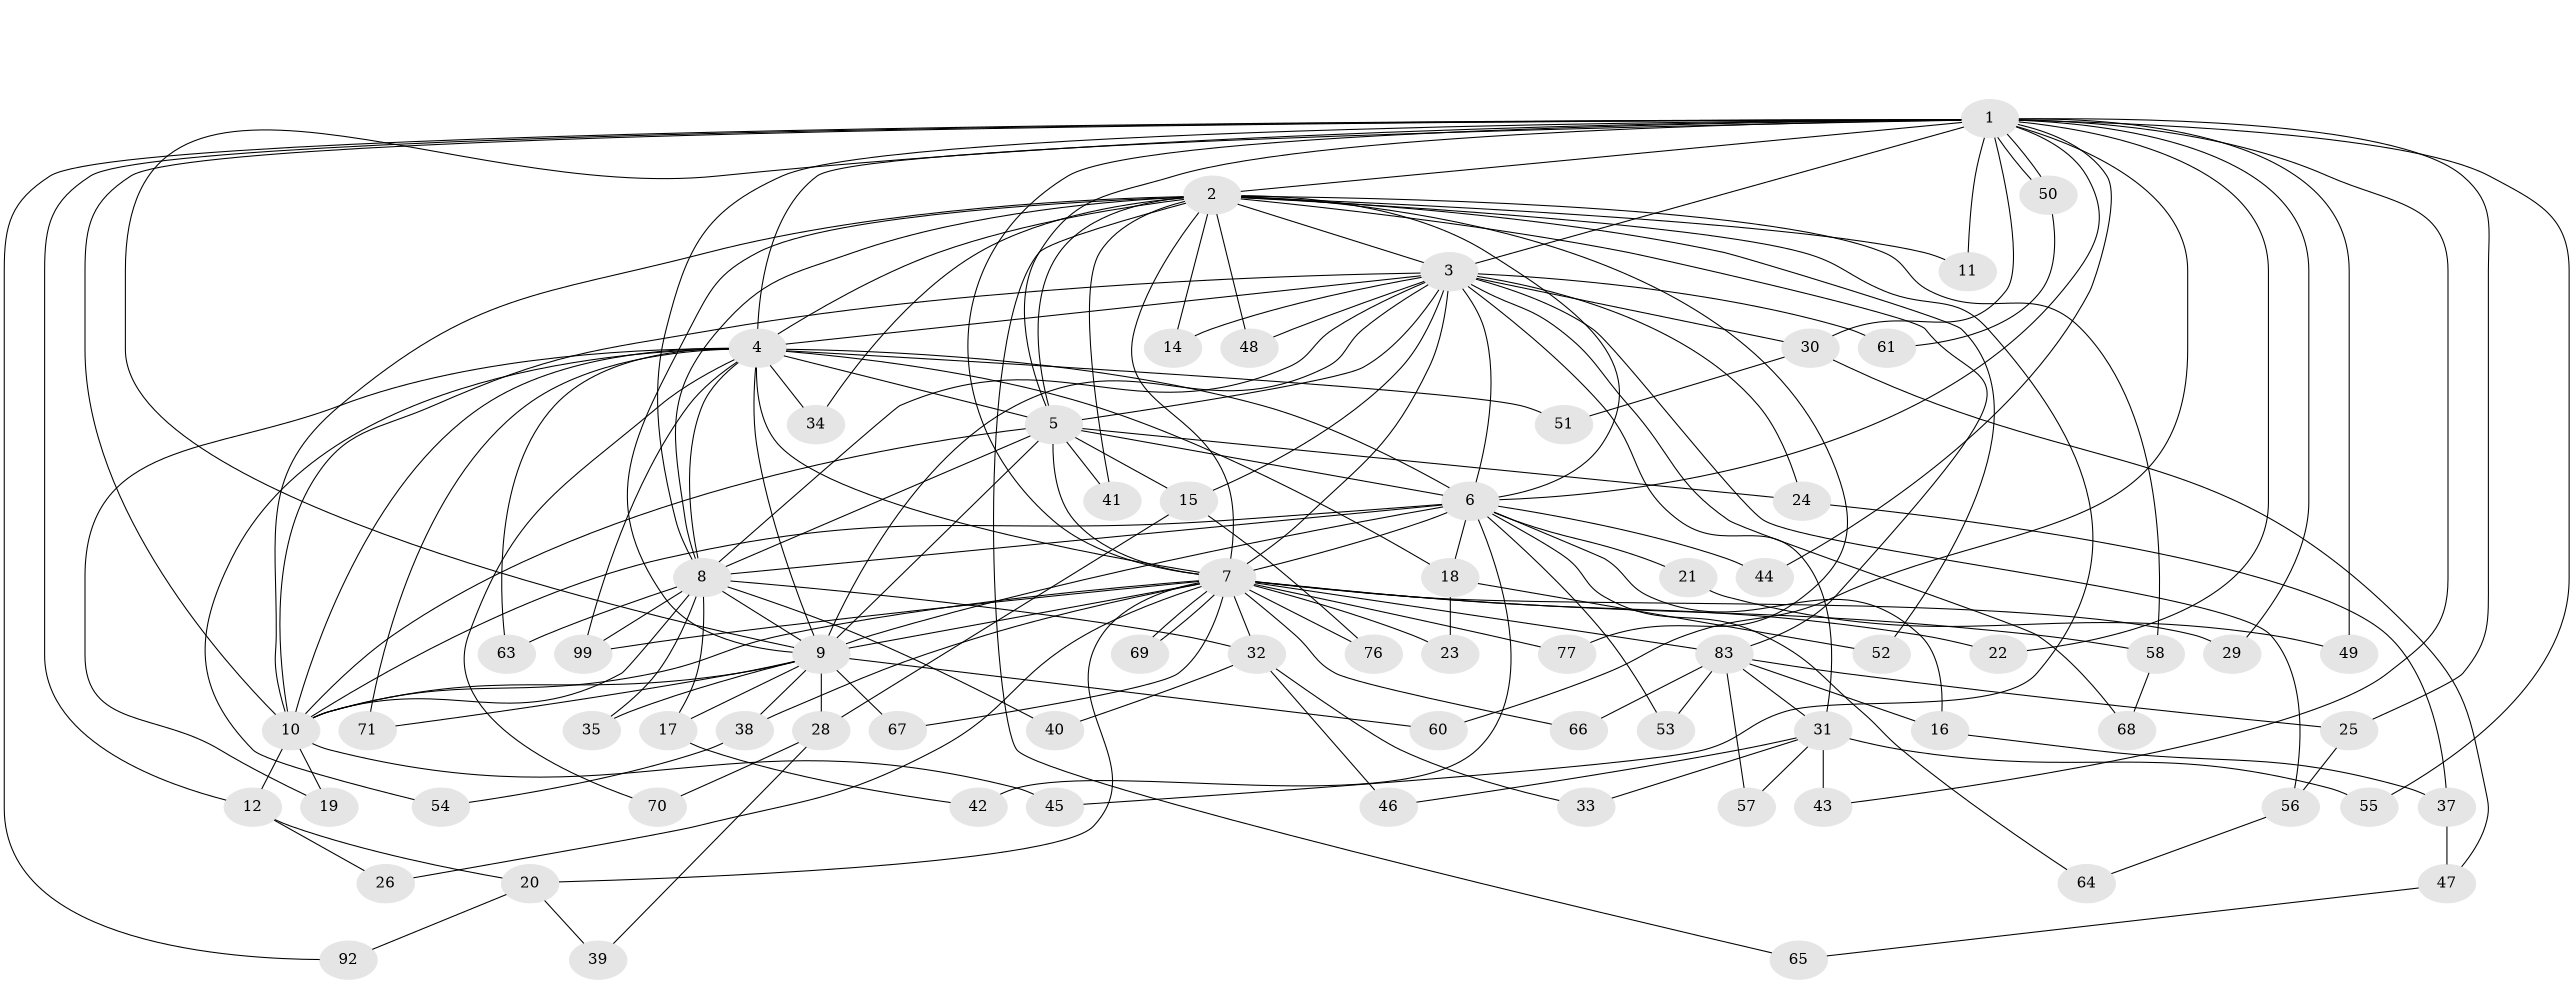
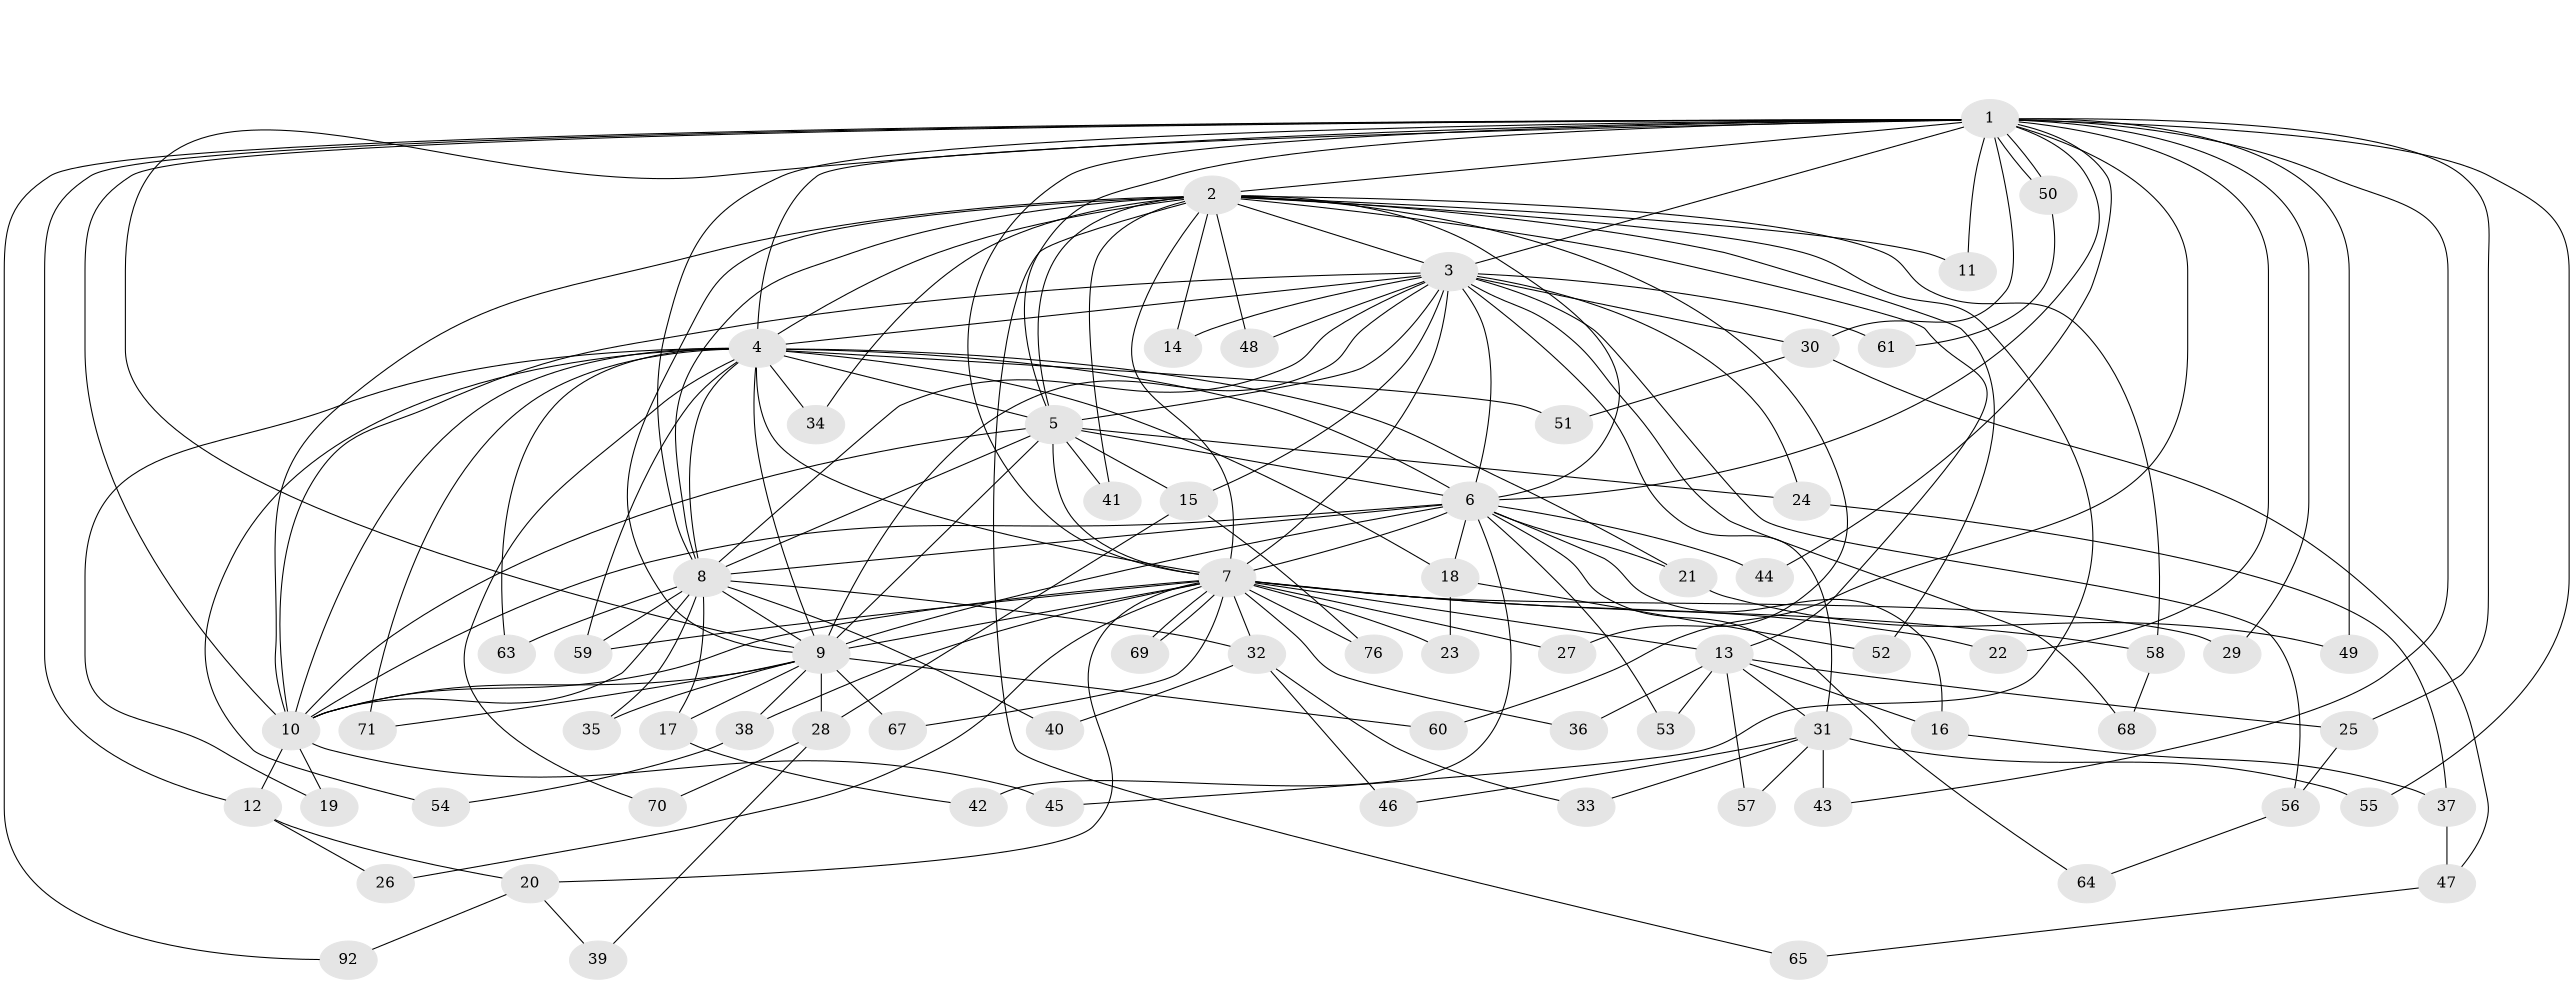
edge "4" -- "21": added
node "99": label "99" -> "59"
node "77": label "77" -> "27"
node "83": label "83" -> "13"
node "66": label "66" -> "36"
